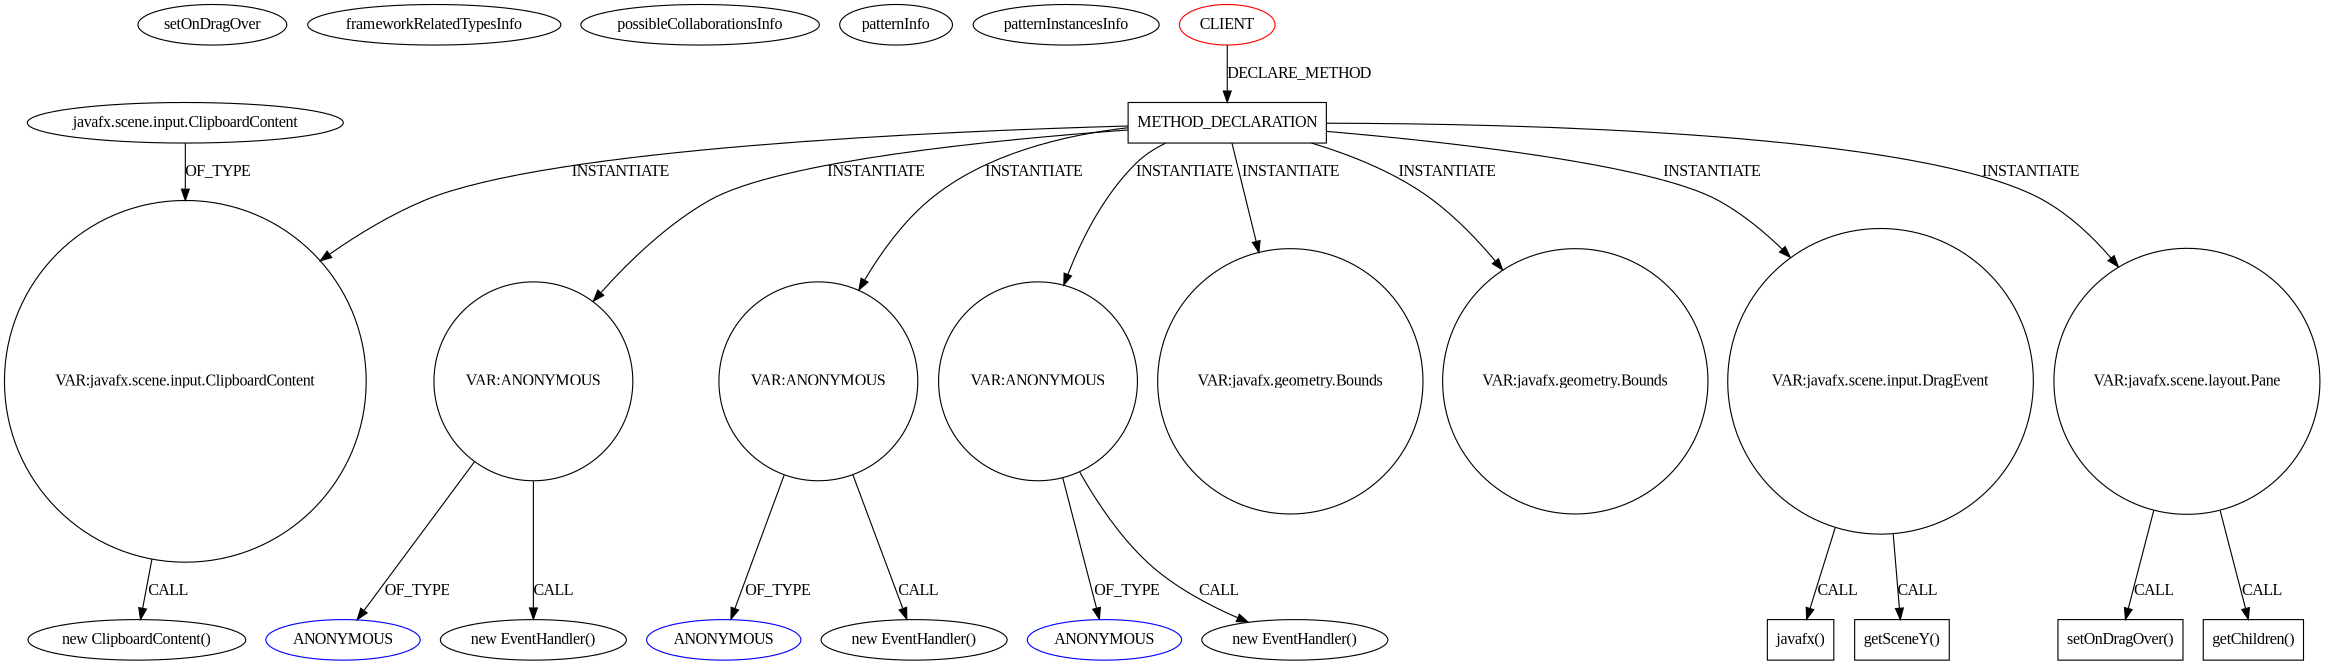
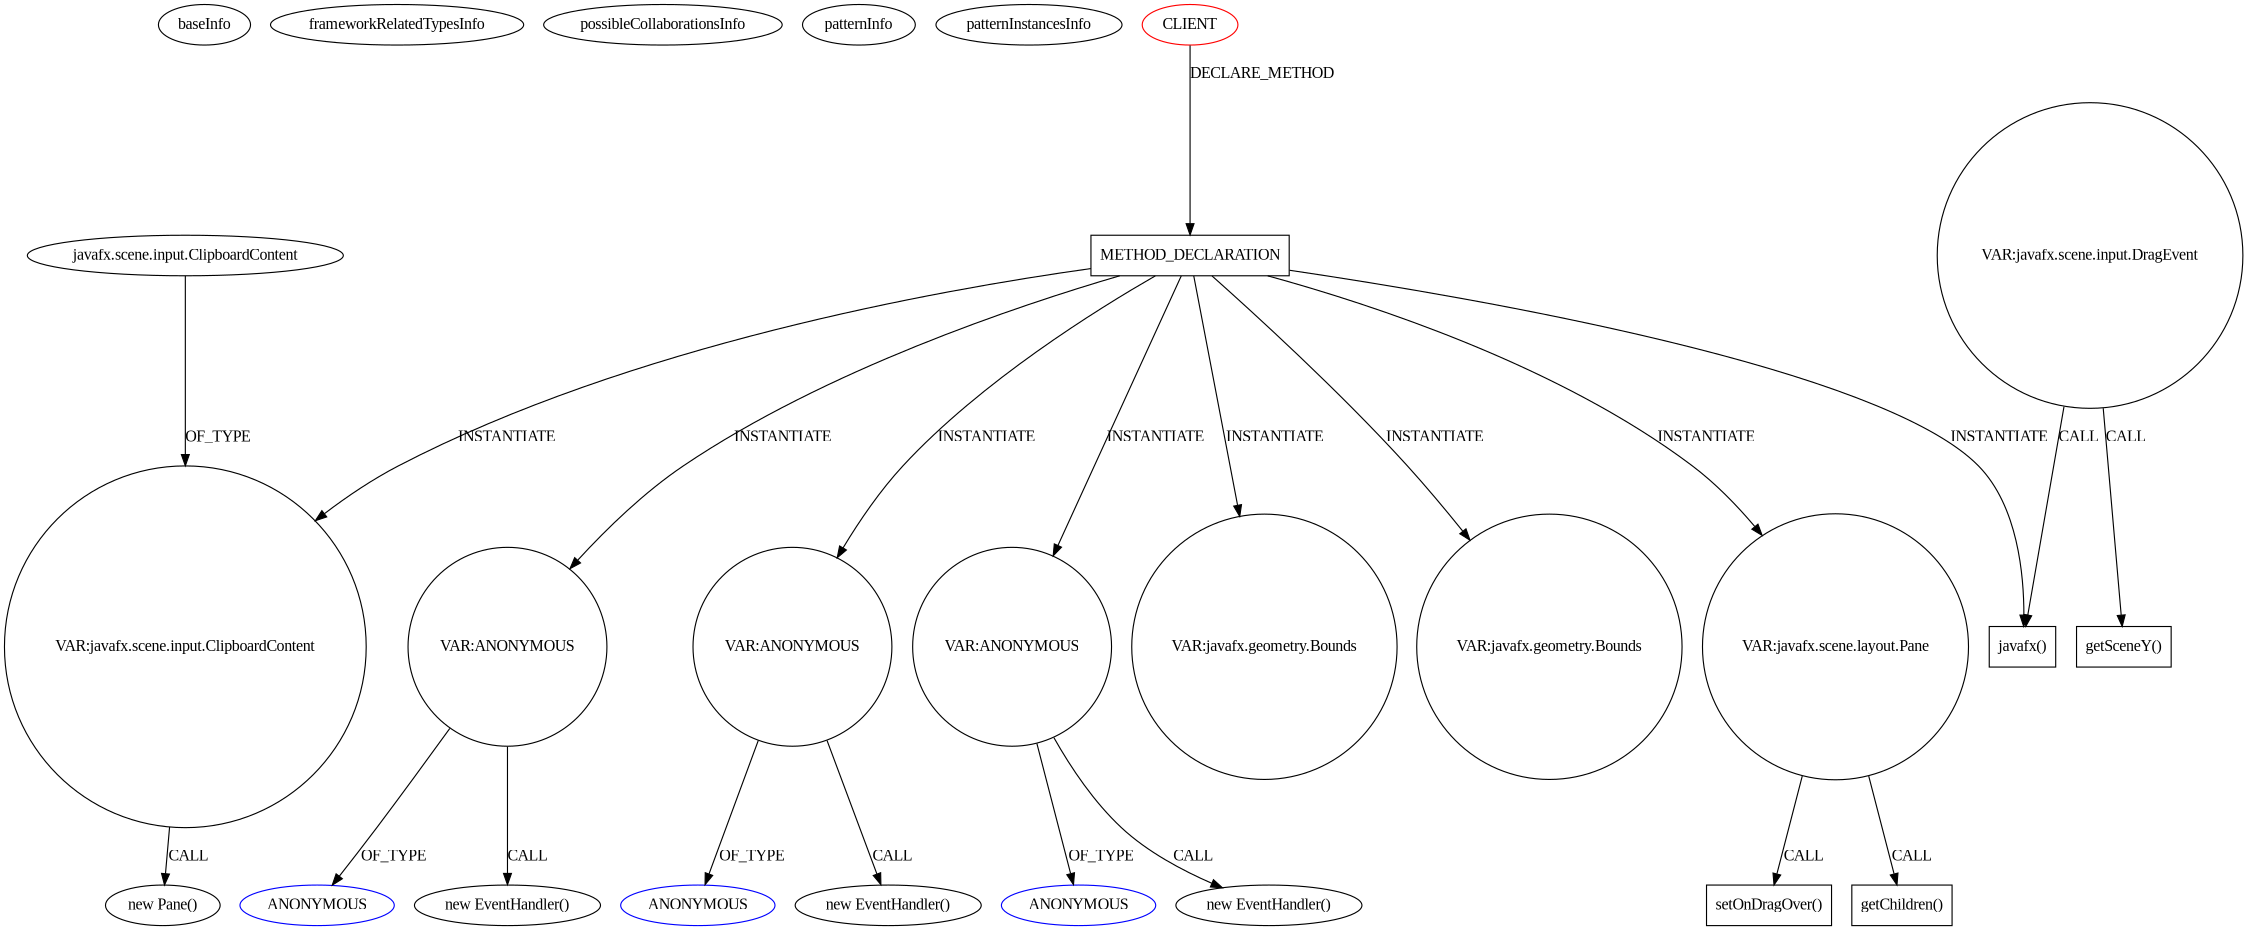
node "setOnDragOver": label "setOnDragOver" -> "baseInfo"
edge "METHOD_DECLARATION" -> "VAR:javafx.scene.input.DragEvent": now "METHOD_DECLARATION" -> "javafx()"
node "new ClipboardContent()": label "new ClipboardContent()" -> "new Pane()"
